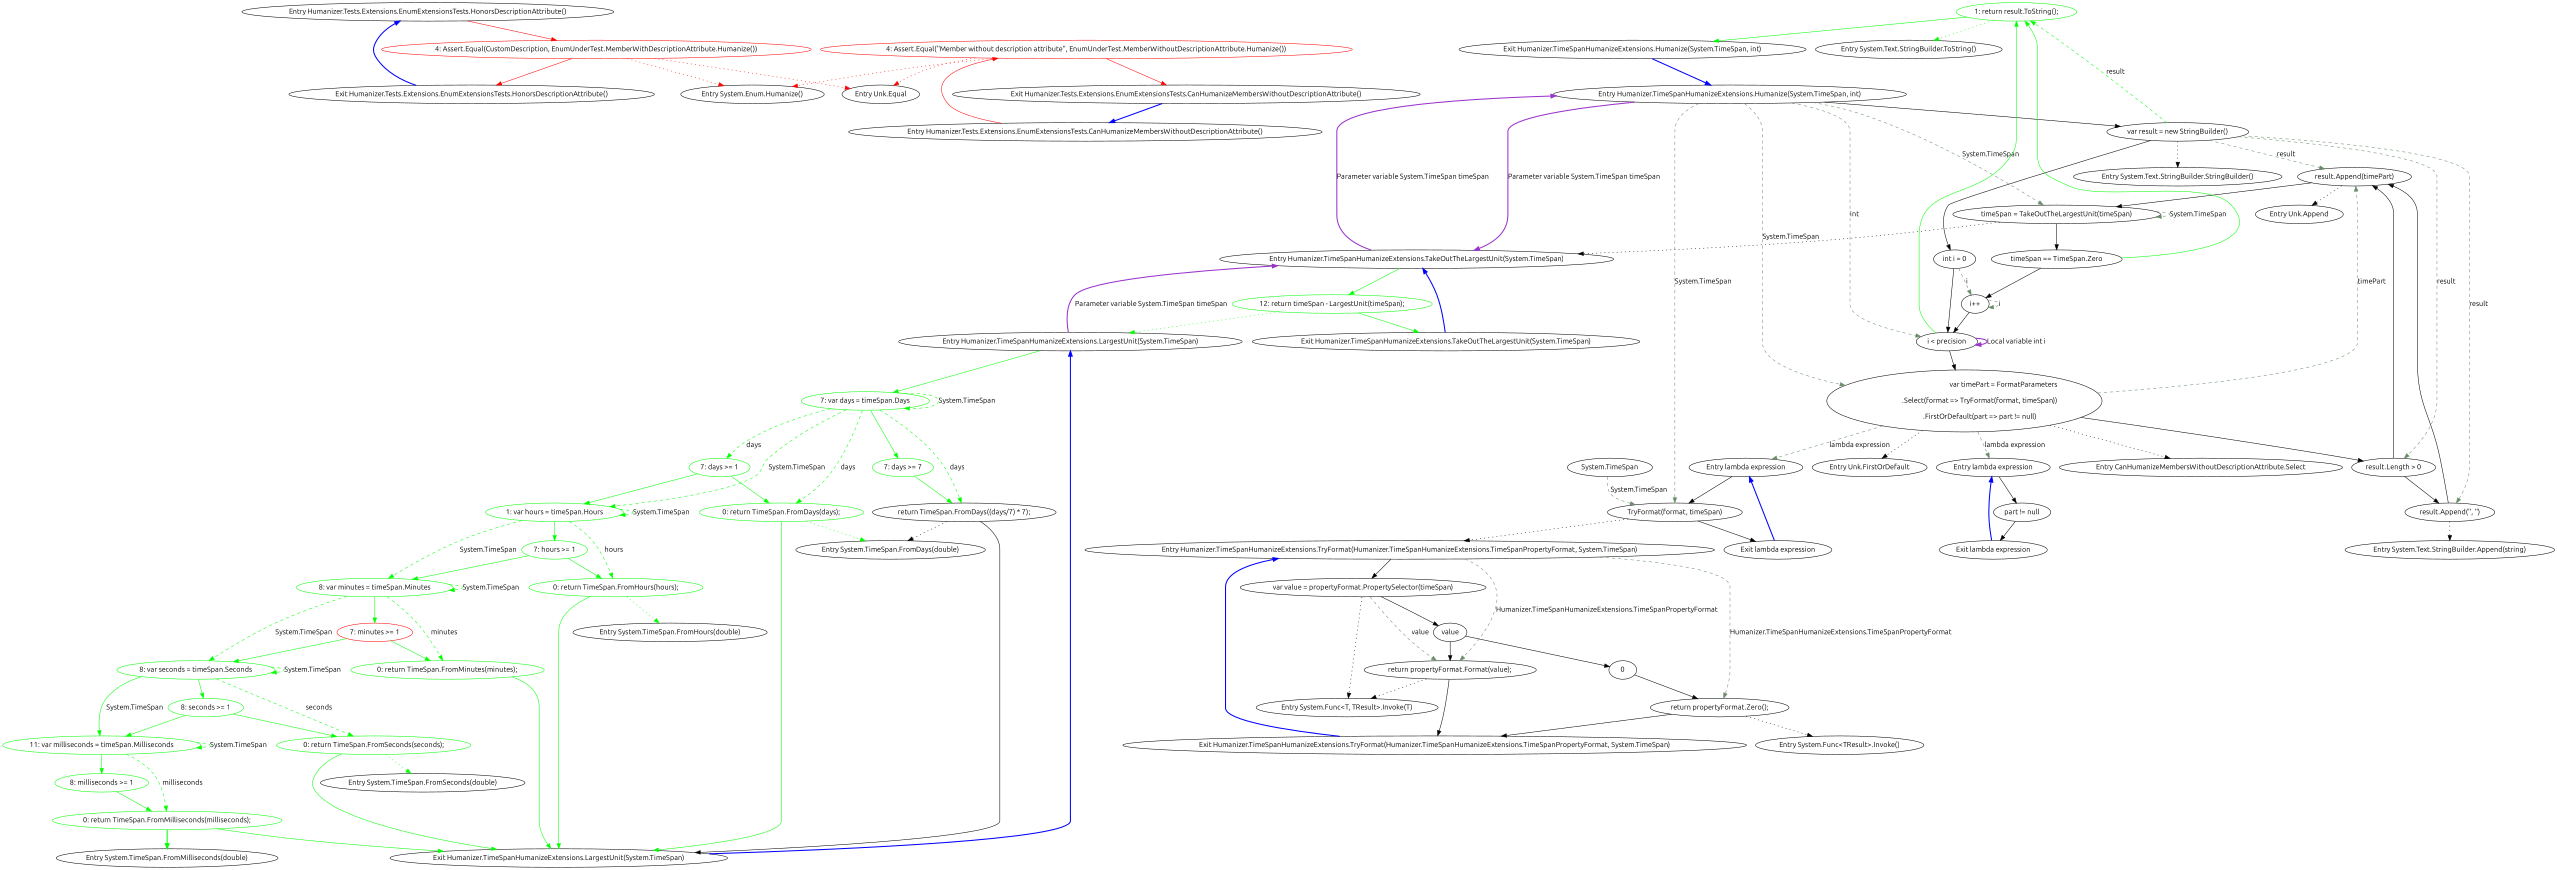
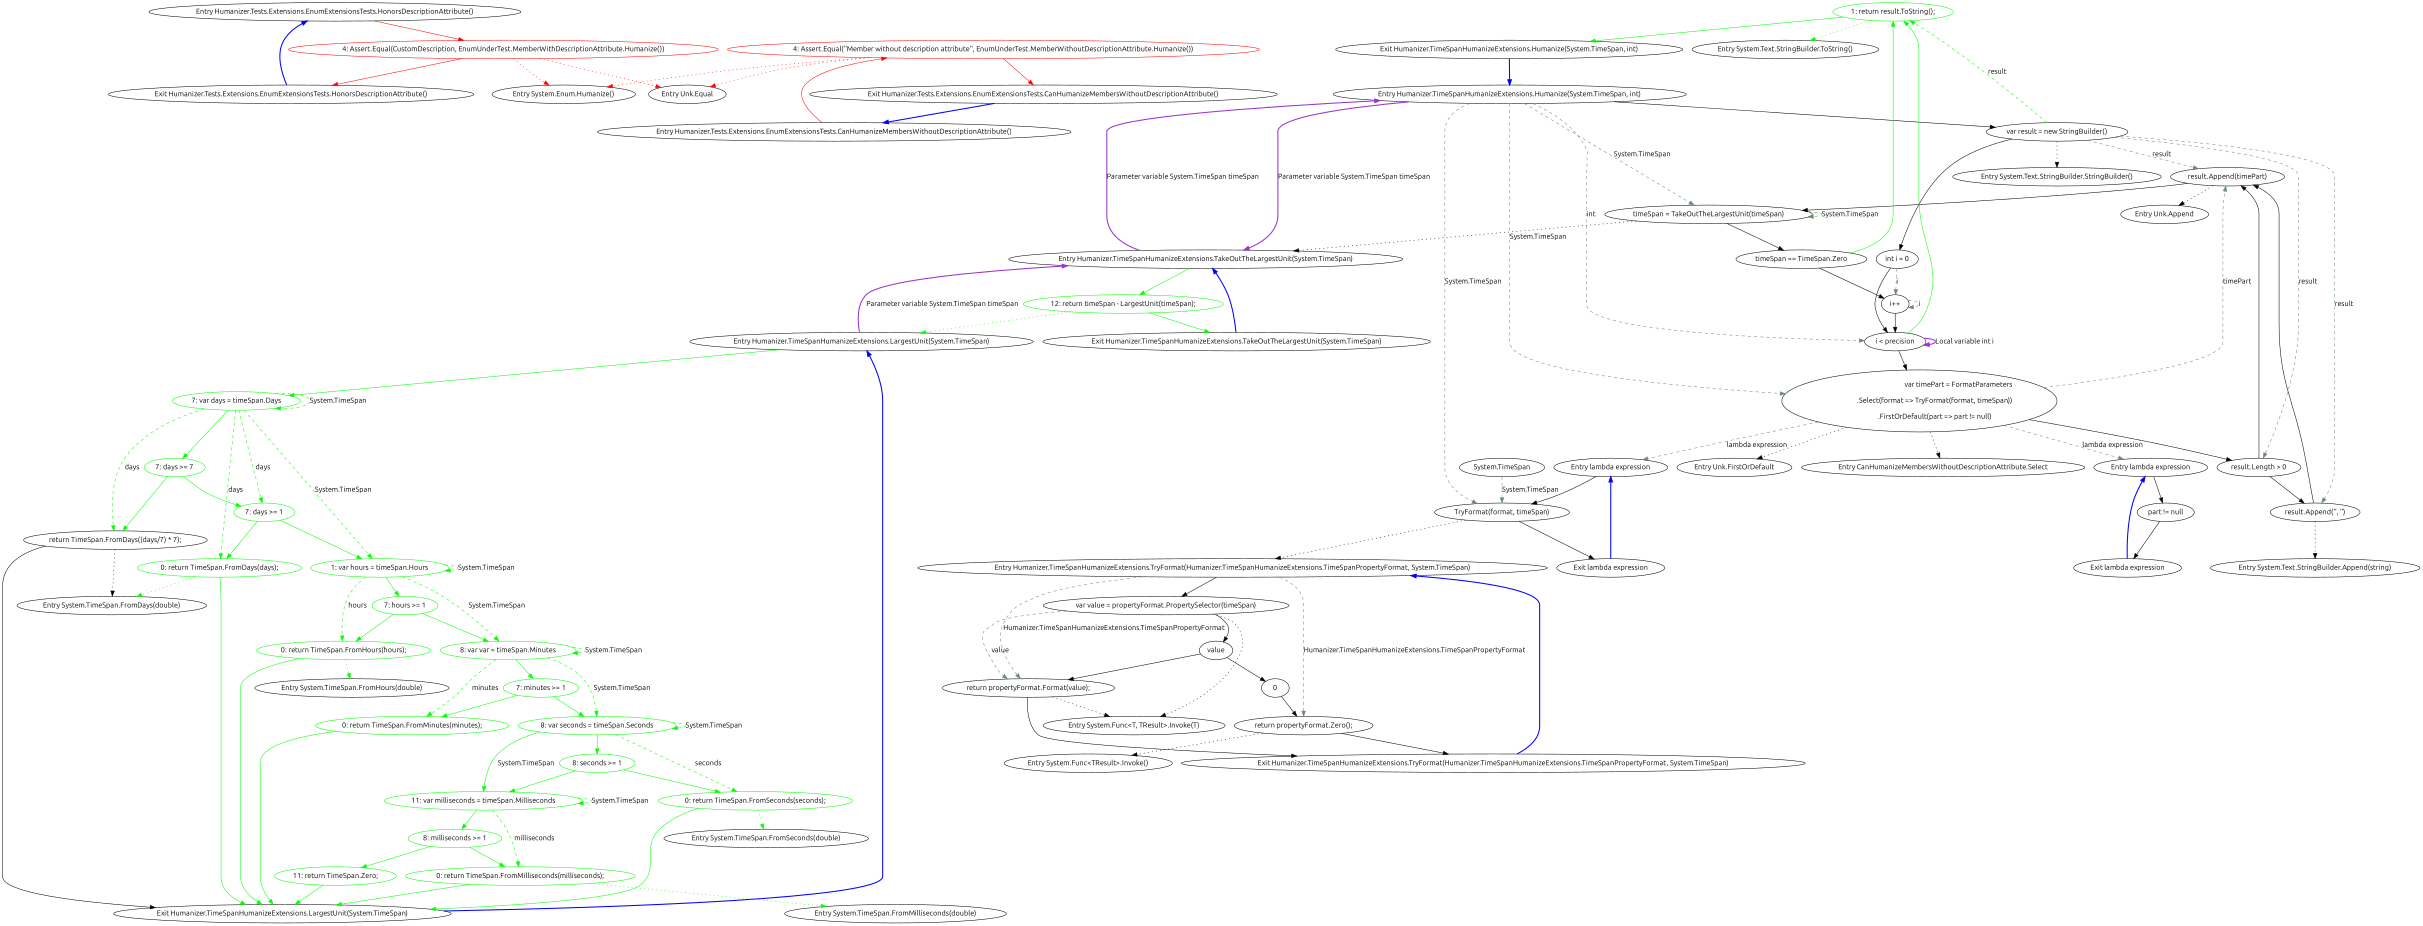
edge "7: days >= 7" -> "7: days >= 1": added
node "8: var minutes = timeSpan.Minutes": label "8: var minutes = timeSpan.Minutes" -> "8: var var = timeSpan.Minutes"
node "7: minutes >= 1": color red -> green
edge "0: return TimeSpan.FromMilliseconds(milliseconds);" -> "Entry System.TimeSpan.FromMilliseconds(double)": style bold -> dotted
node "11: return TimeSpan.Zero;": added
